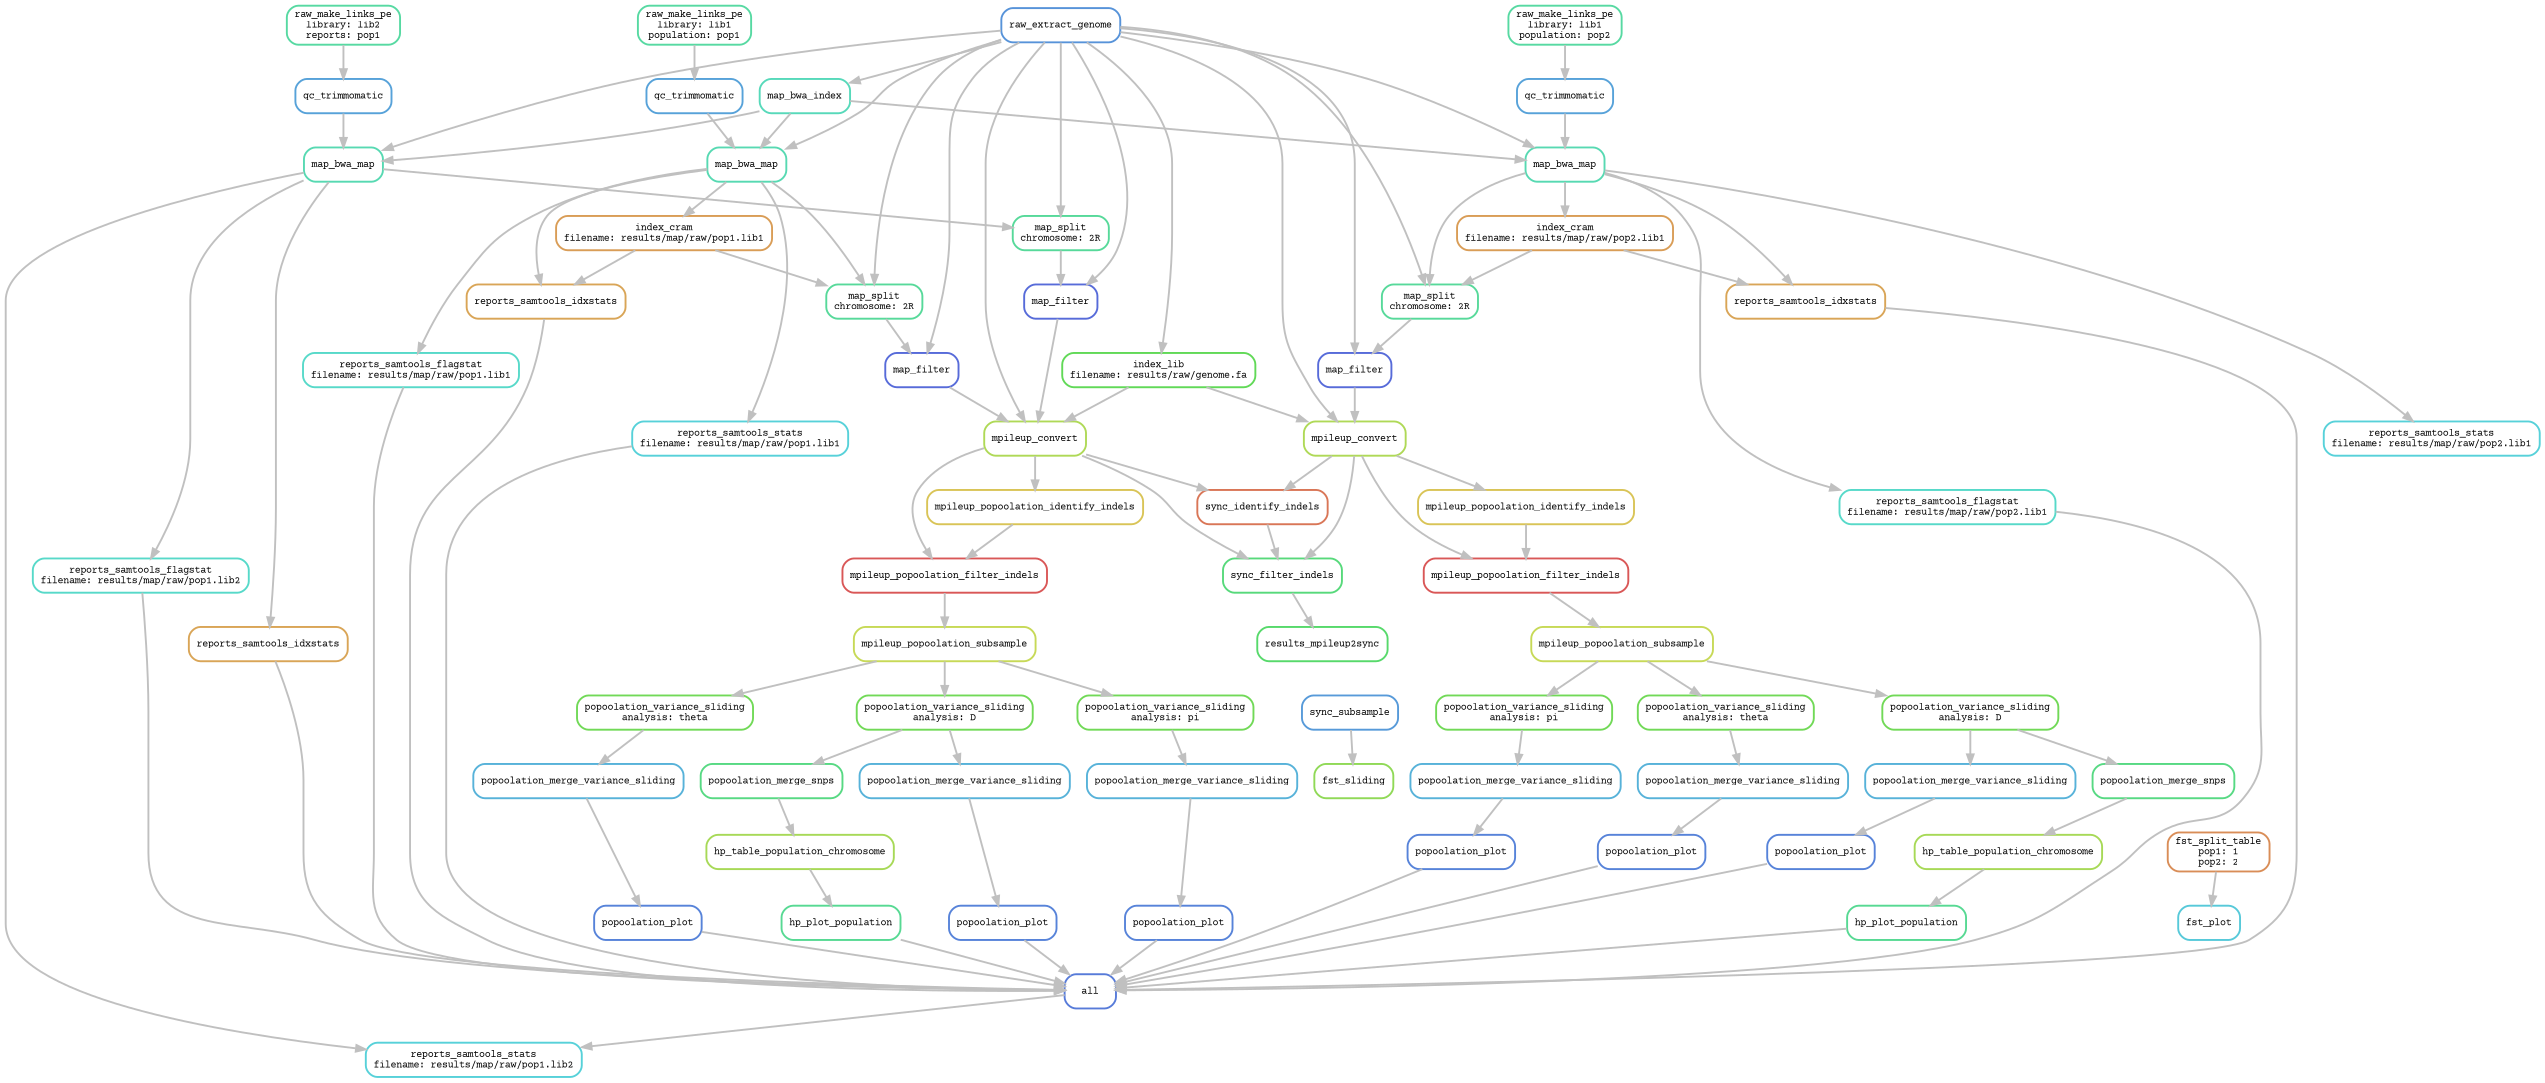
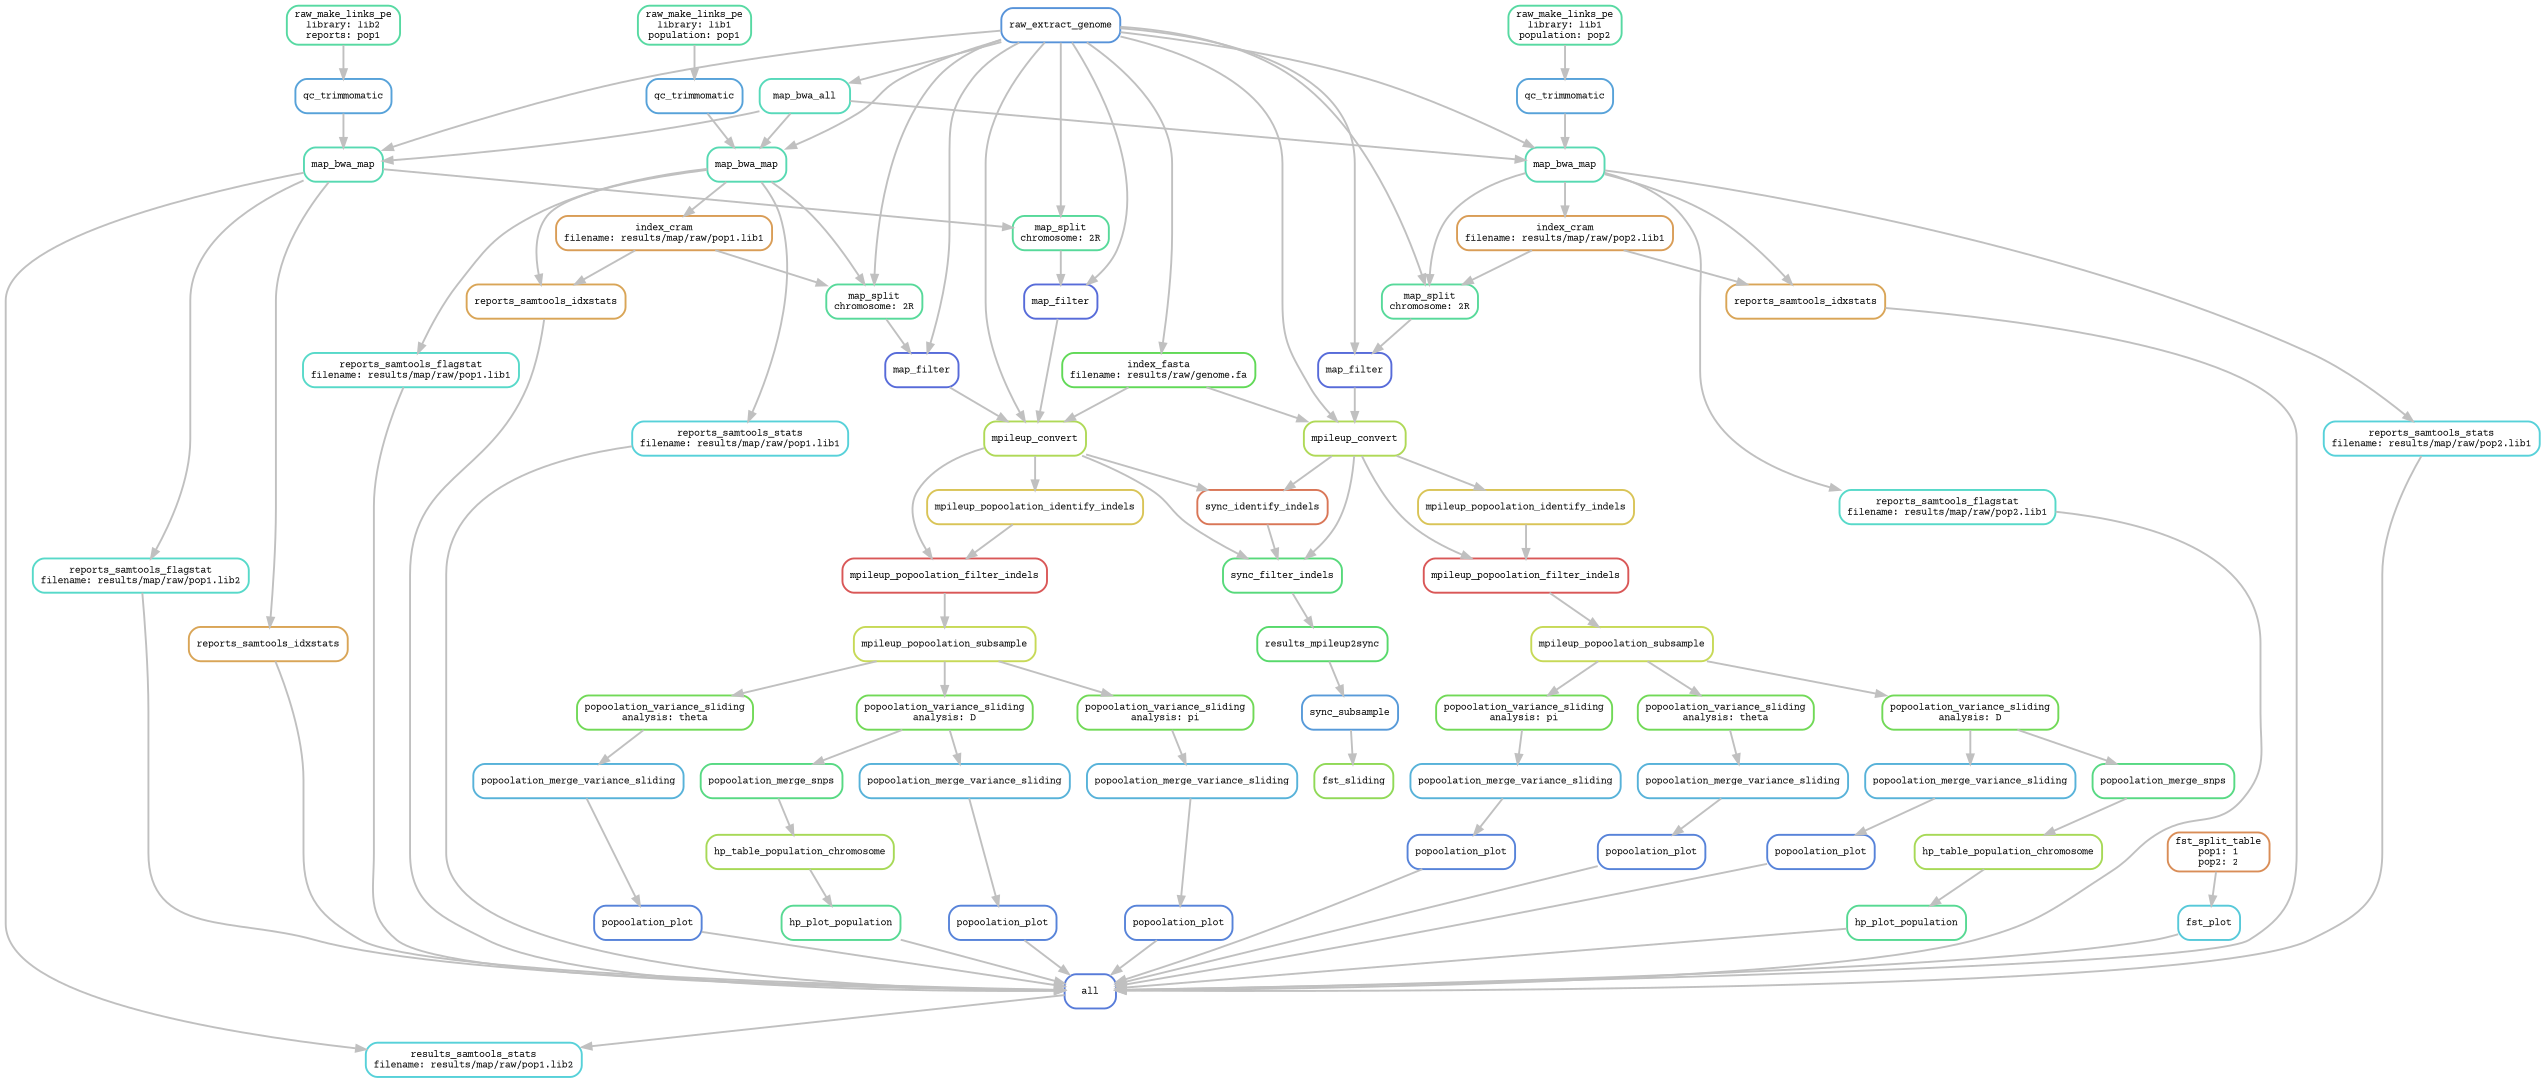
node "map_bwa_index": label "map_bwa_index" -> "map_bwa_all"
node "index_lib filename: results/raw/genome.fa": label "index_lib filename: results/raw/genome.fa" -> "index_fasta filename: results/raw/genome.fa"
edge "results_mpileup2sync" -> "sync_subsample": added
edge "fst_plot" -> "all": added
edge "reports_samtools_stats filename: results/map/raw/pop2.lib1" -> "all": added
node "reports_samtools_stats filename: results/map/raw/pop1.lib2": label "reports_samtools_stats filename: results/map/raw/pop1.lib2" -> "results_samtools_stats filename: results/map/raw/pop1.lib2"
